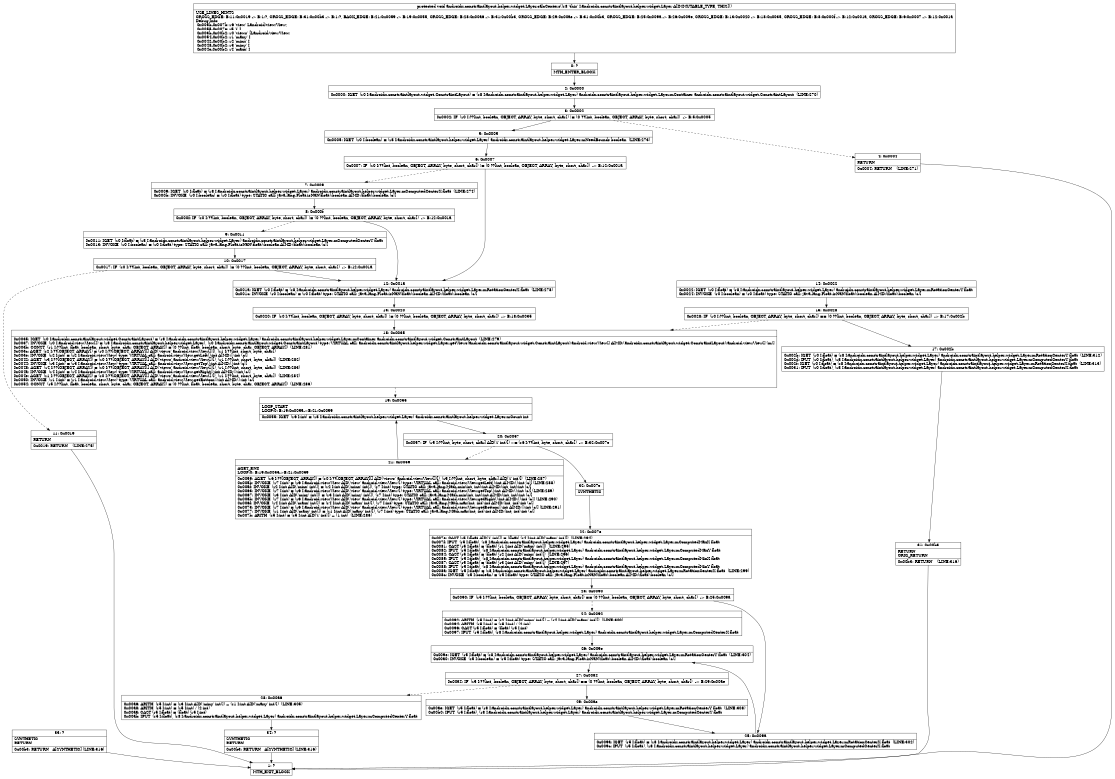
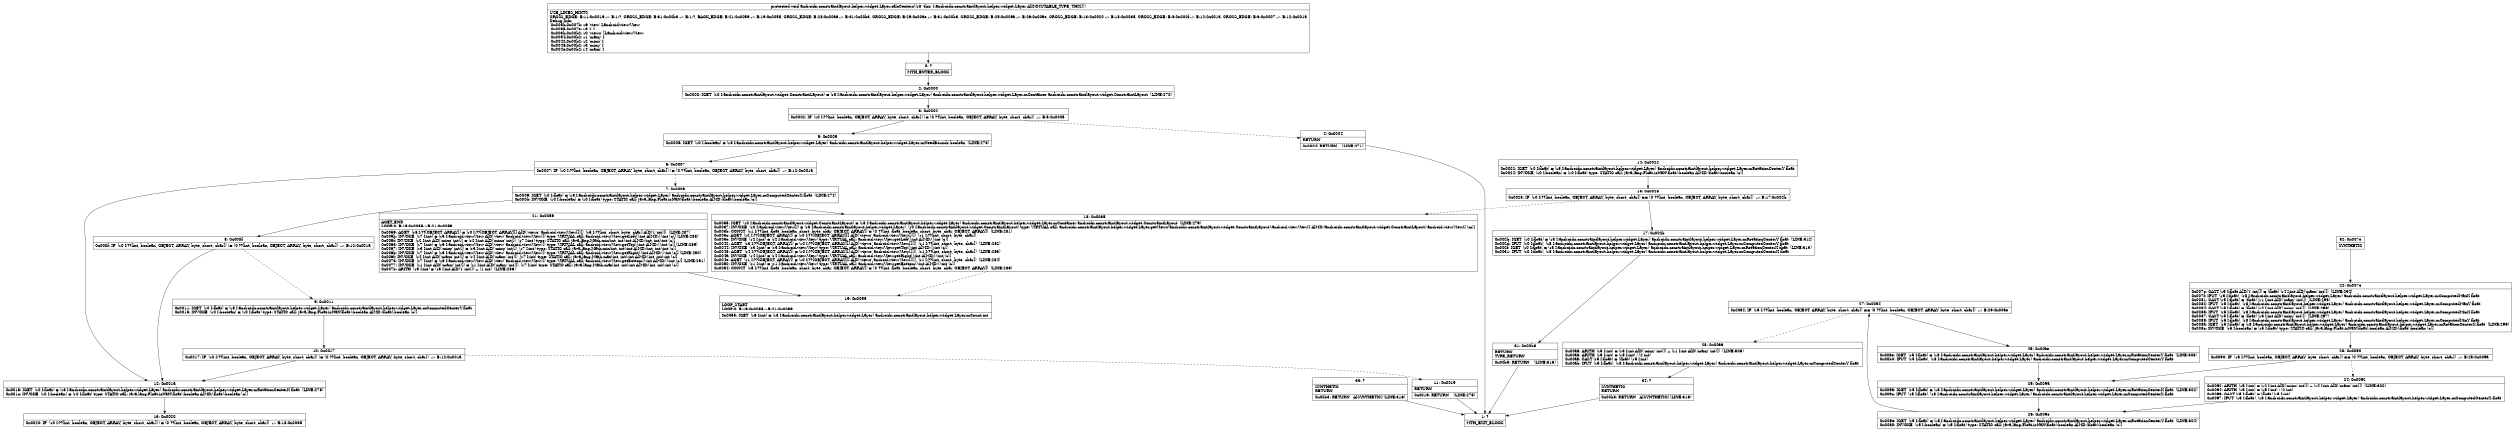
edge "13: 0x0020" -> "18: 0x0035": now "7: 0x0009" -> "18: 0x0035"
node "20: 0x0057": removed
node "31: 0x00b3": text "ORIG_RETURN" -> "TYPE_RETURN"
